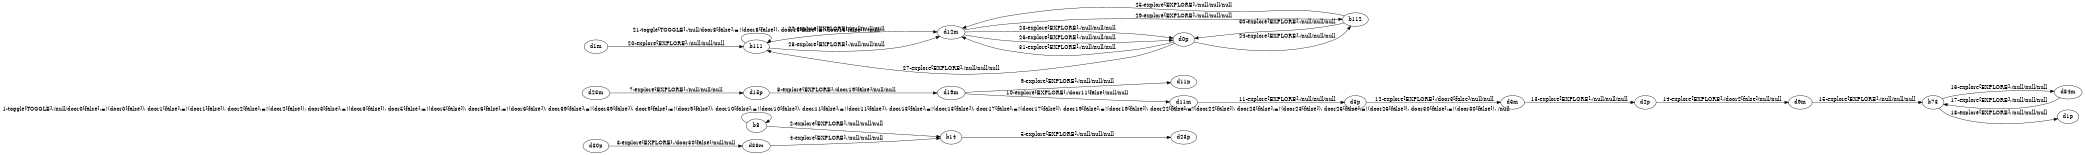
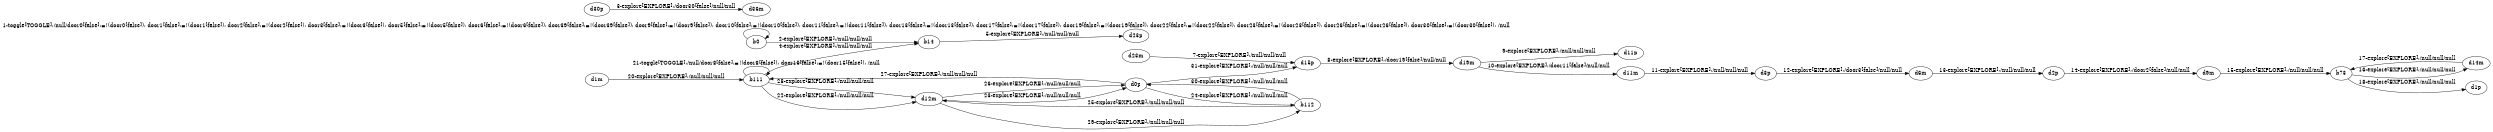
edge "d0p" -> "d12m": now "d0p" -> "d15p"
node "d84m": label "d84m" -> "d14m"
node "b8": label "b8" -> "b0"
edge "d36m" -> "b14": now "b111" -> "b14"
